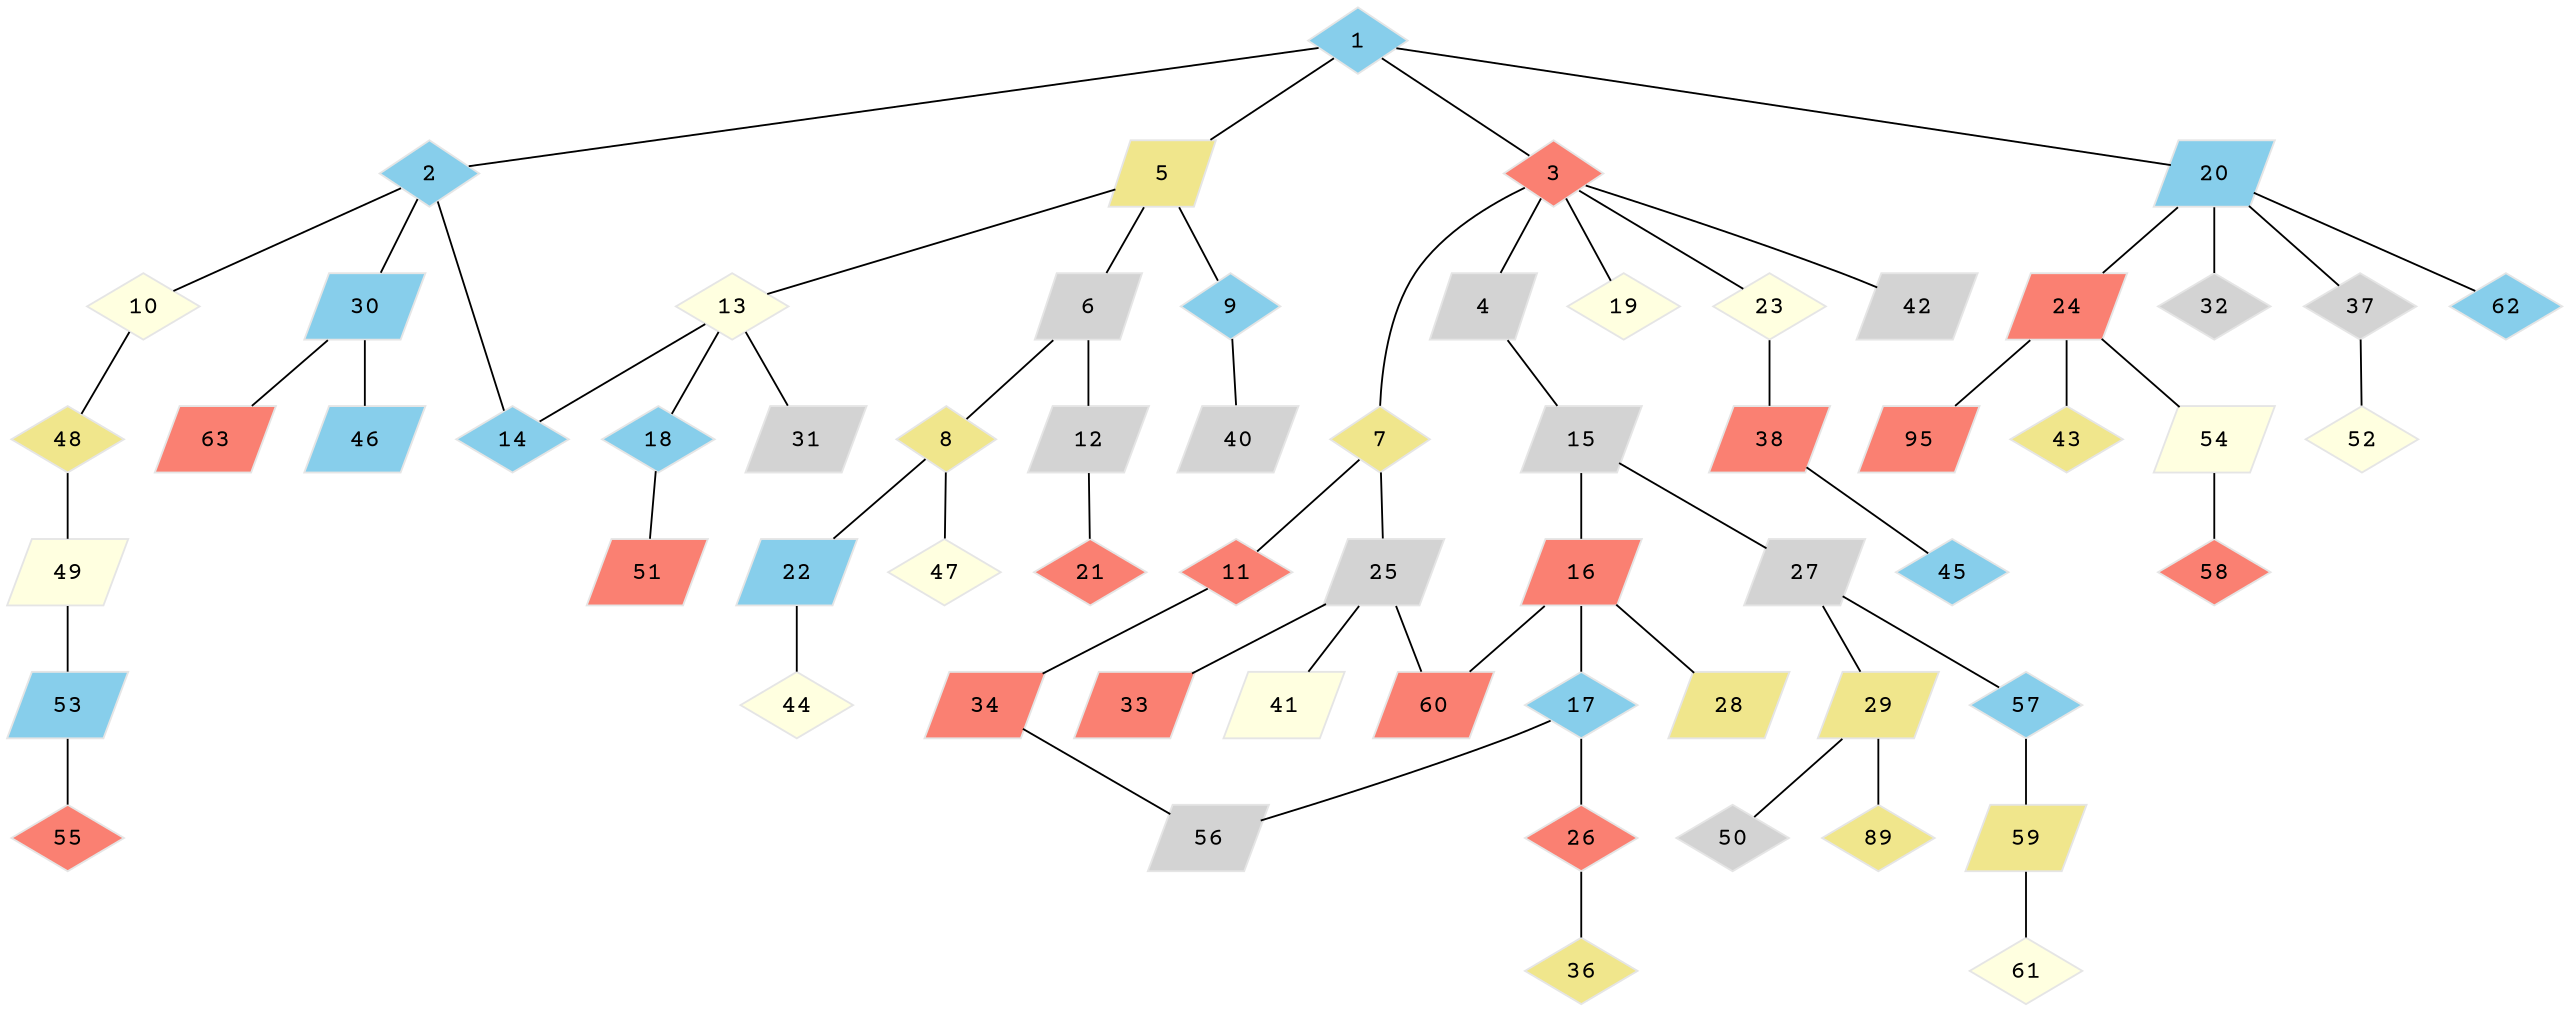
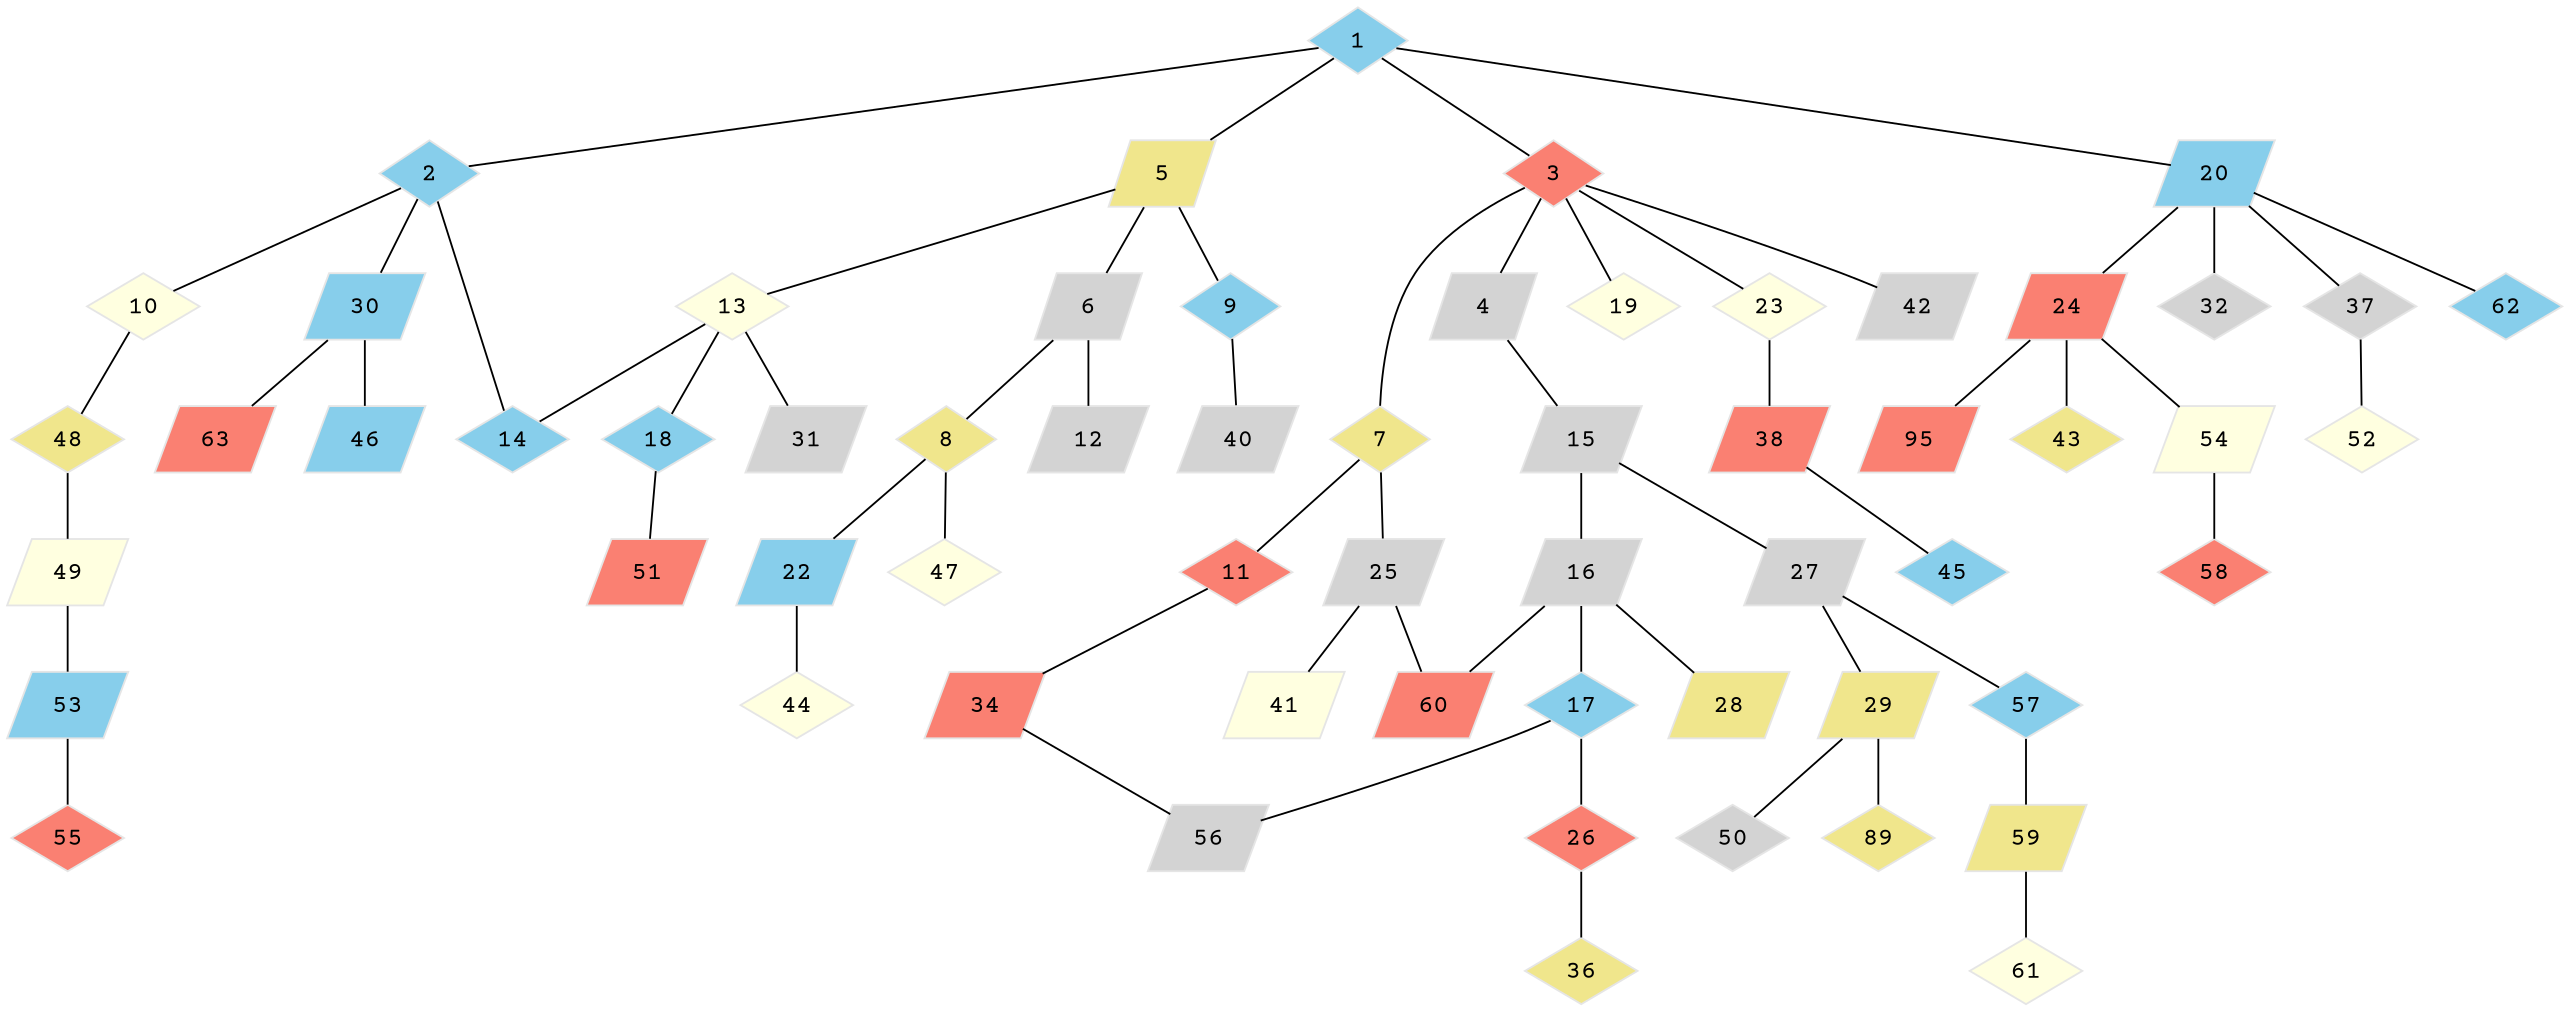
node "21": removed
node "16": fillcolor salmon -> lightgrey
node "33": removed
